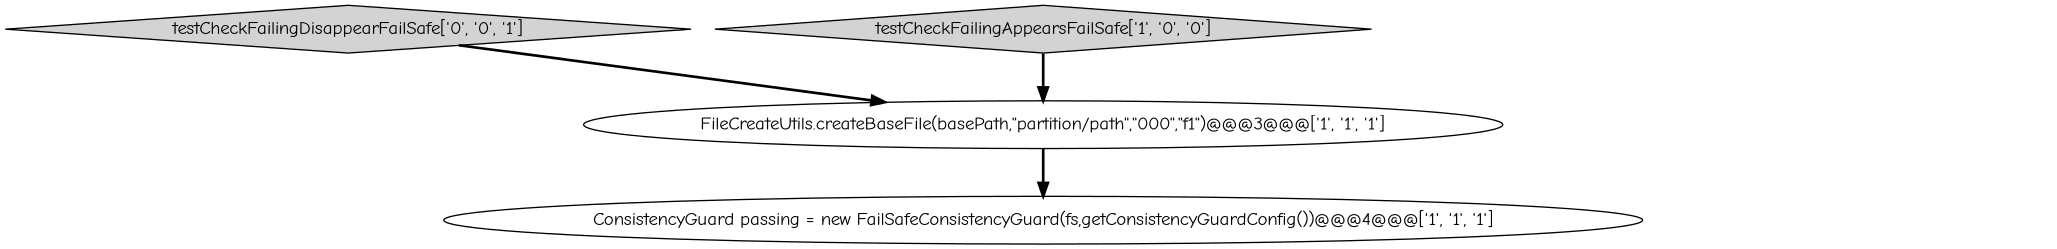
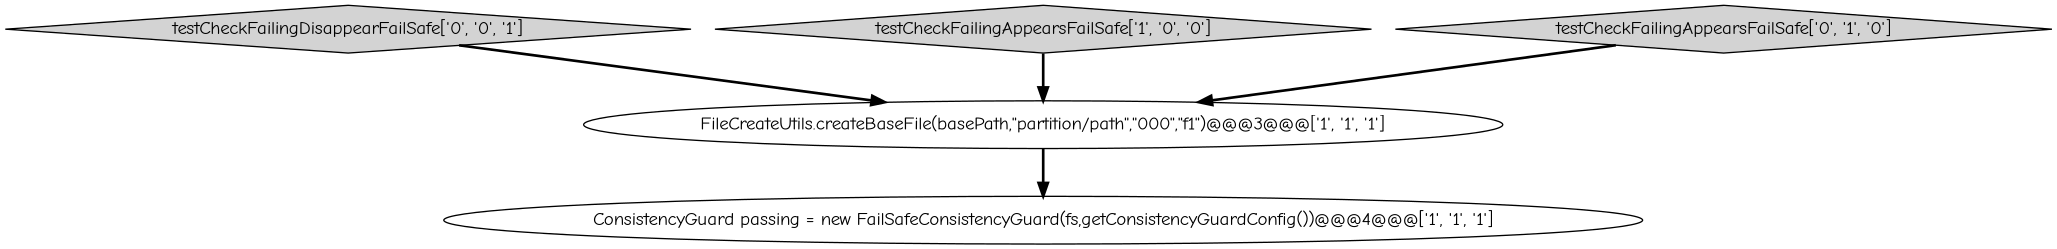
node "testCheckFailingAppearsFailSafe['0', '1', '0']": added
